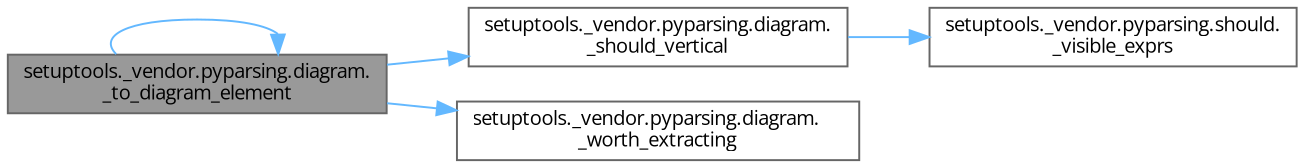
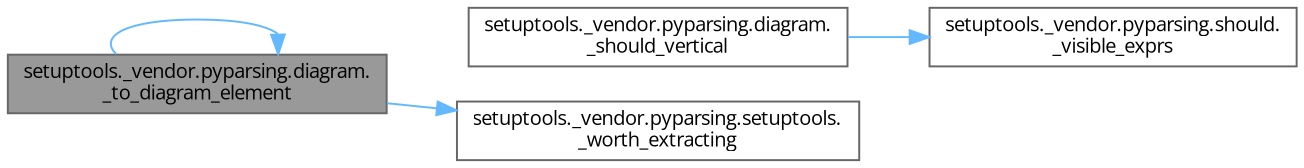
edge "setuptools._vendor.pyparsing.diagram. _to_diagram_element" -> "setuptools._vendor.pyparsing.diagram. _should_vertical": removed
node "setuptools._vendor.pyparsing.diagram. _worth_extracting": label "setuptools._vendor.pyparsing.diagram. _worth_extracting" -> "setuptools._vendor.pyparsing.setuptools. _worth_extracting"
